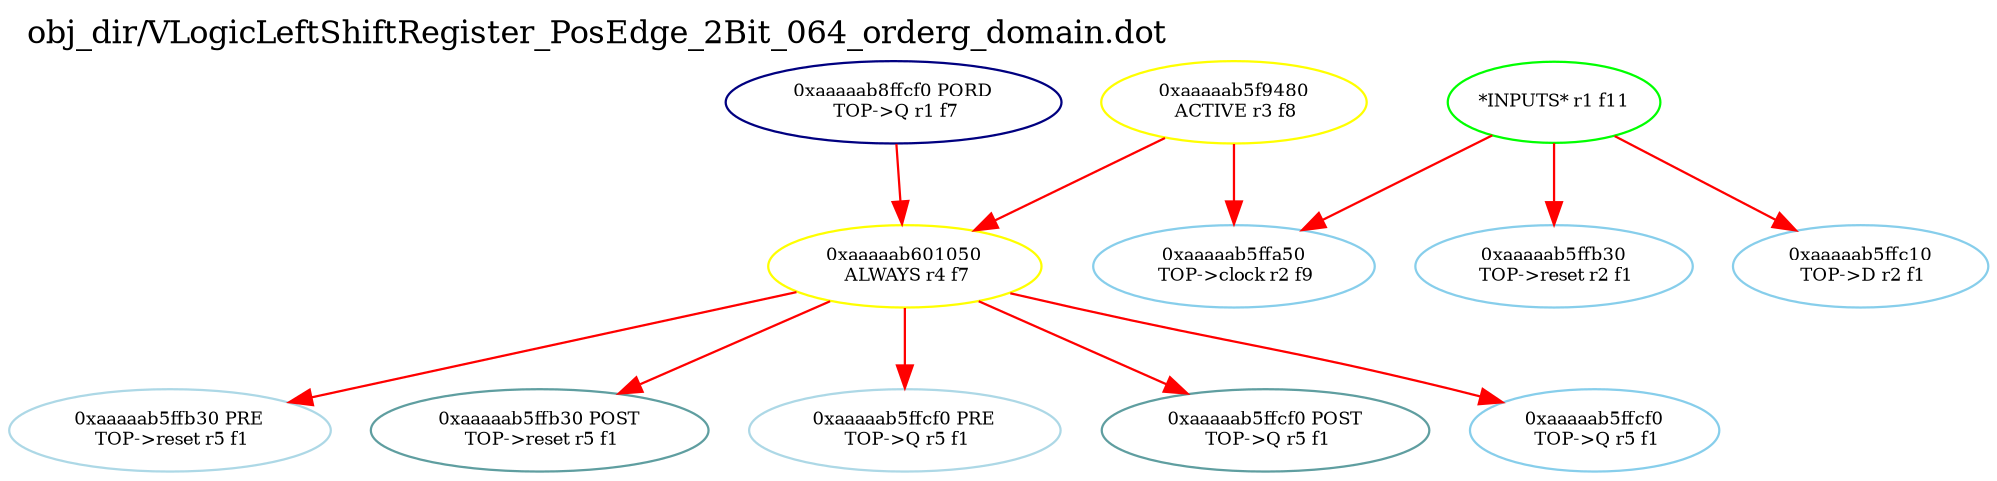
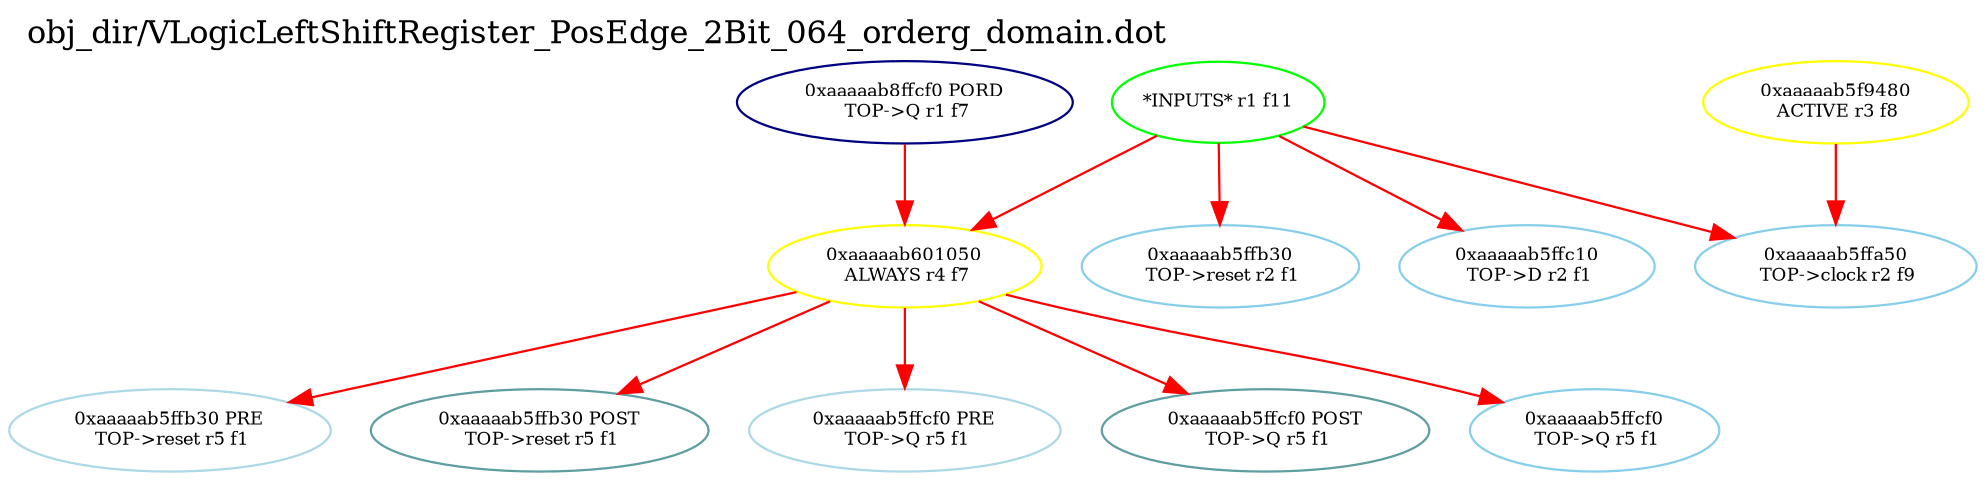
edge "0xaaaaab5f9480 ACTIVE r3 f8" -> "0xaaaaab601050 ALWAYS r4 f7": now "*INPUTS* r1 f11" -> "0xaaaaab601050 ALWAYS r4 f7"
